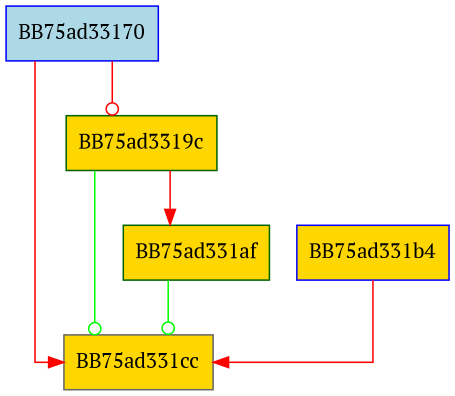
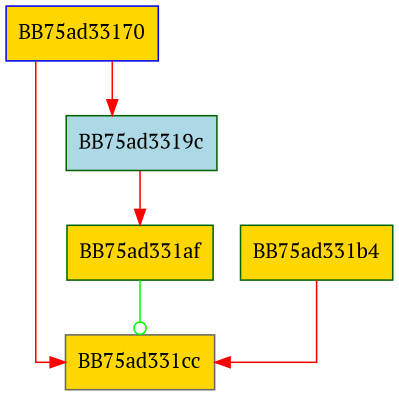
node "BB75ad33170": fillcolor lightblue -> gold
edge "BB75ad33170" -> "BB75ad3319c": arrowhead odot -> normal
node "BB75ad3319c": fillcolor gold -> lightblue
edge "BB75ad3319c" -> "BB75ad331cc": removed
node "BB75ad331b4": color blue -> darkgreen
